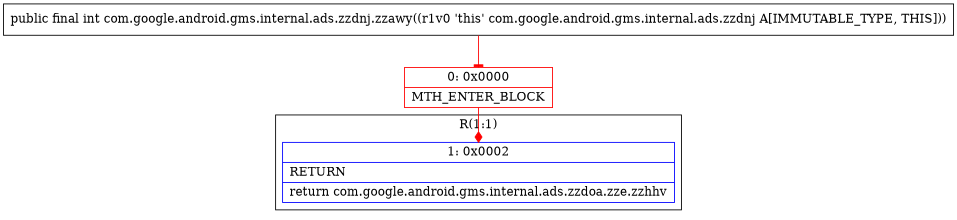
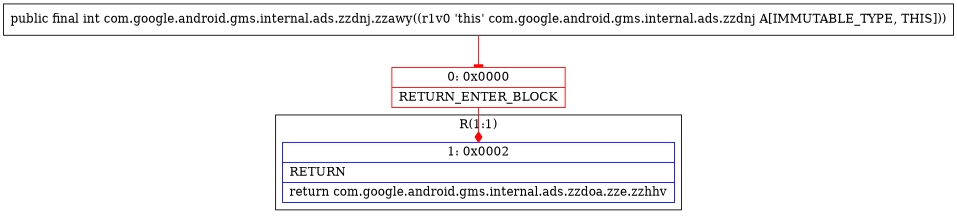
node "0: 0x0000": text "MTH_ENTER_BLOCK" -> "RETURN_ENTER_BLOCK"
